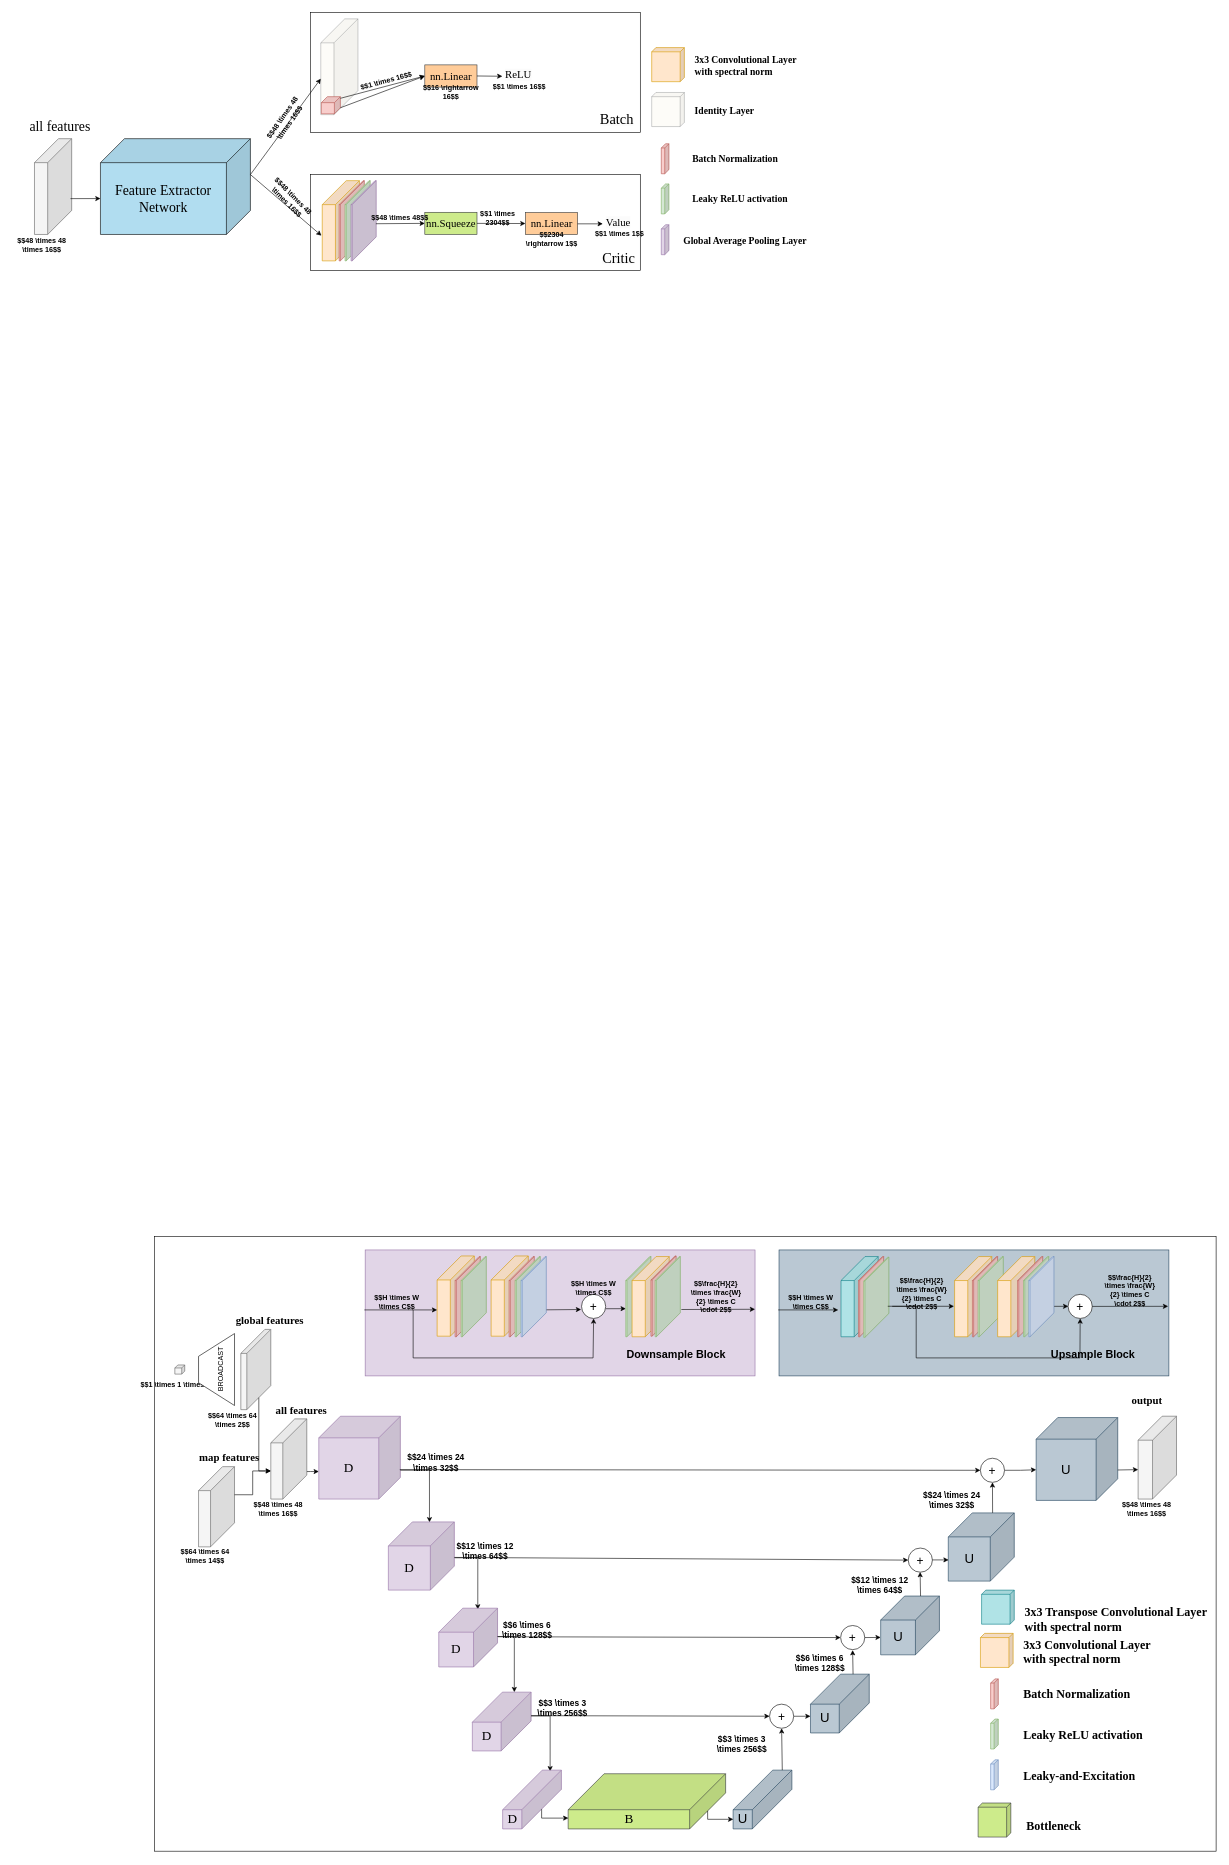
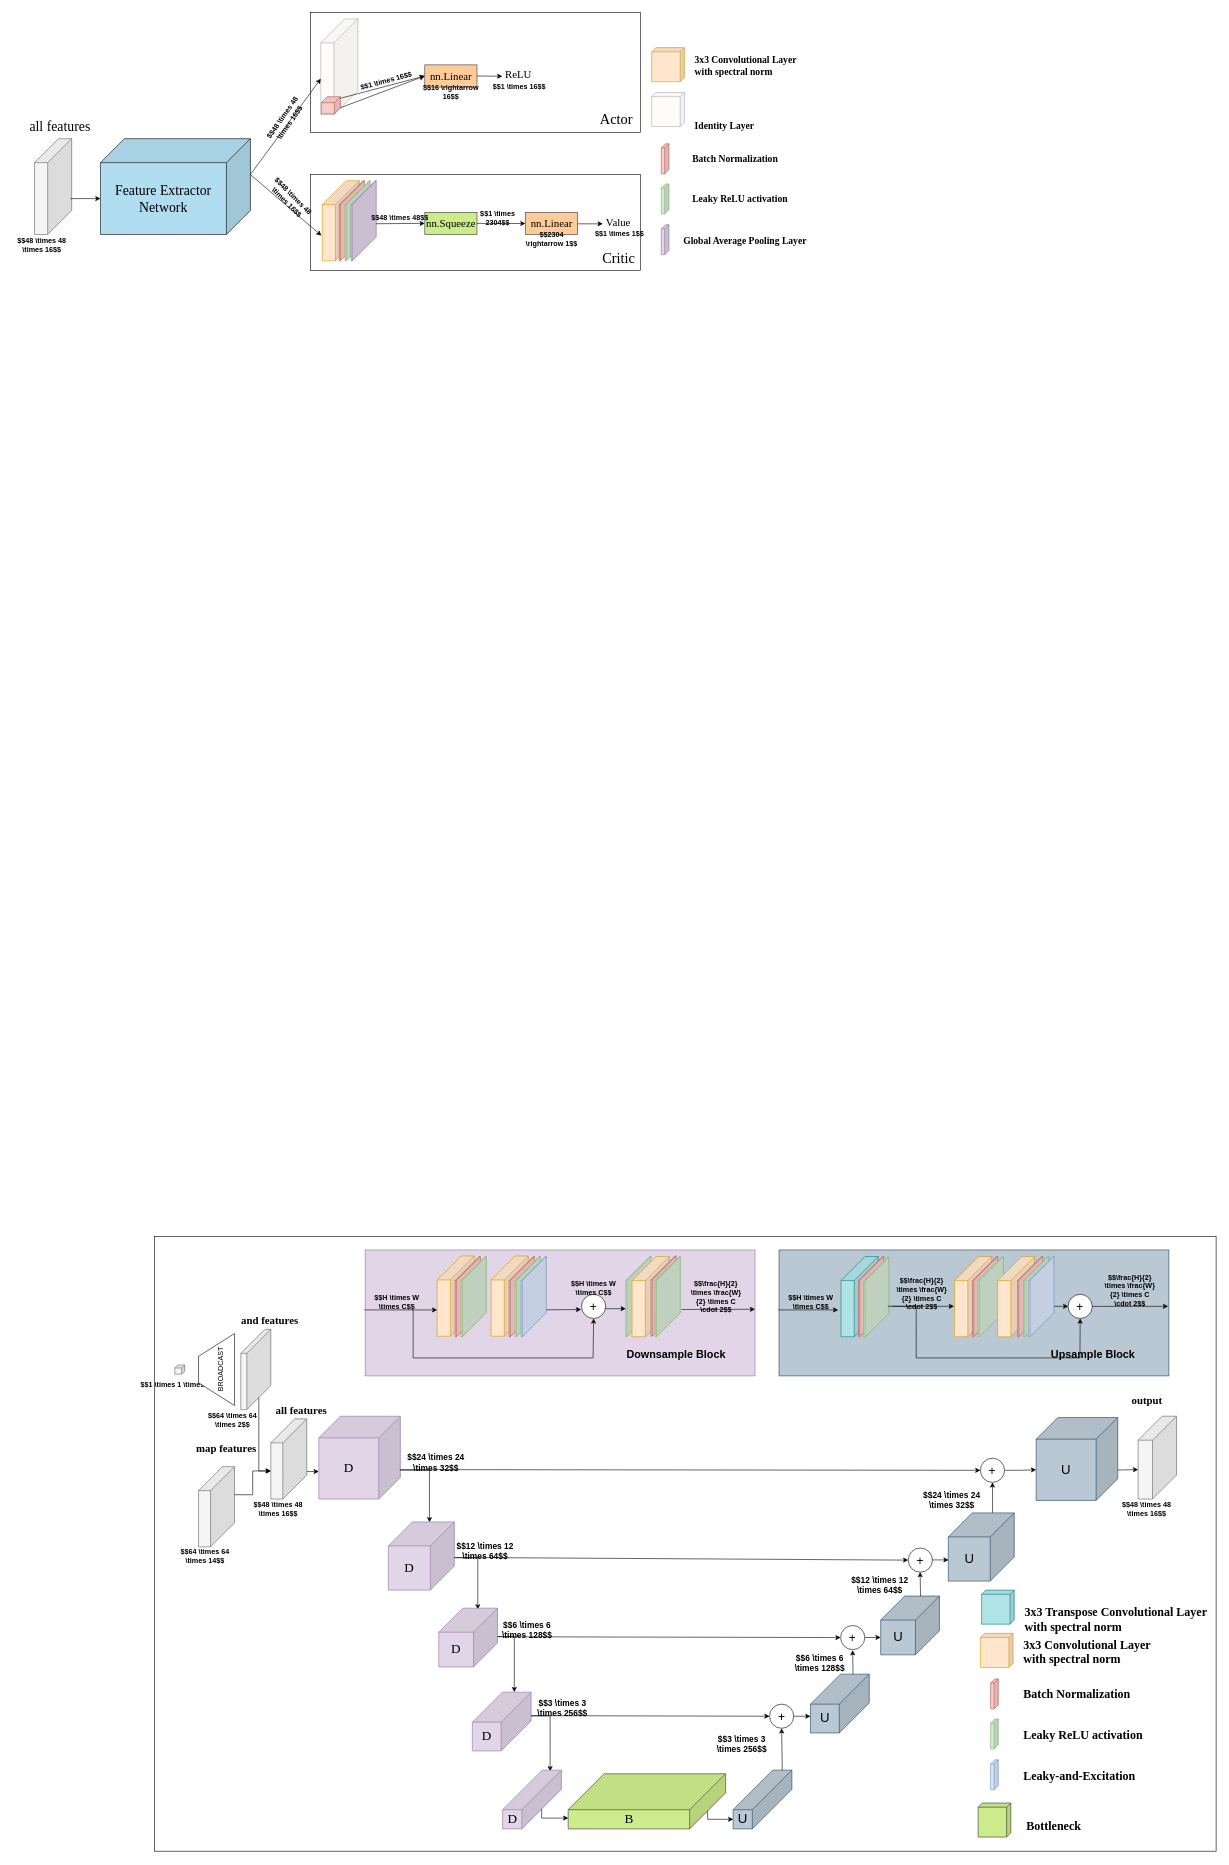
node "Identity Layer": moved (763, 110) -> (763, 125)
node "Batch": label "Batch" -> "Actor"
node "global features": label "global features" -> "and features"
node "map features": moved (229, 1458) -> (226, 1449)
